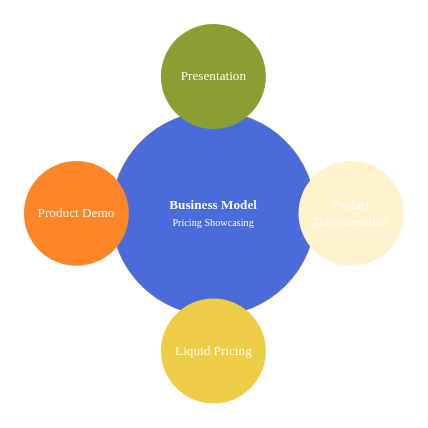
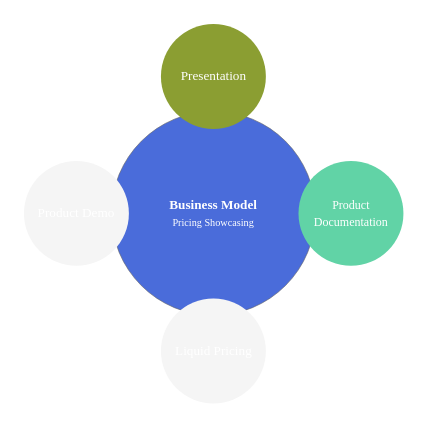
node "Product Demo": fillcolor #fc8627 -> #f5f5f5
node "Product Documentation": fillcolor #fff2cc -> #61d3a6
node "Liquid Pricing": fillcolor #eecd46 -> #f5f5f5
